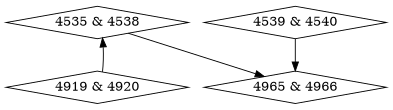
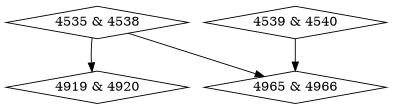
edge "4919 & 4920" -> "4535 & 4538": reversed
